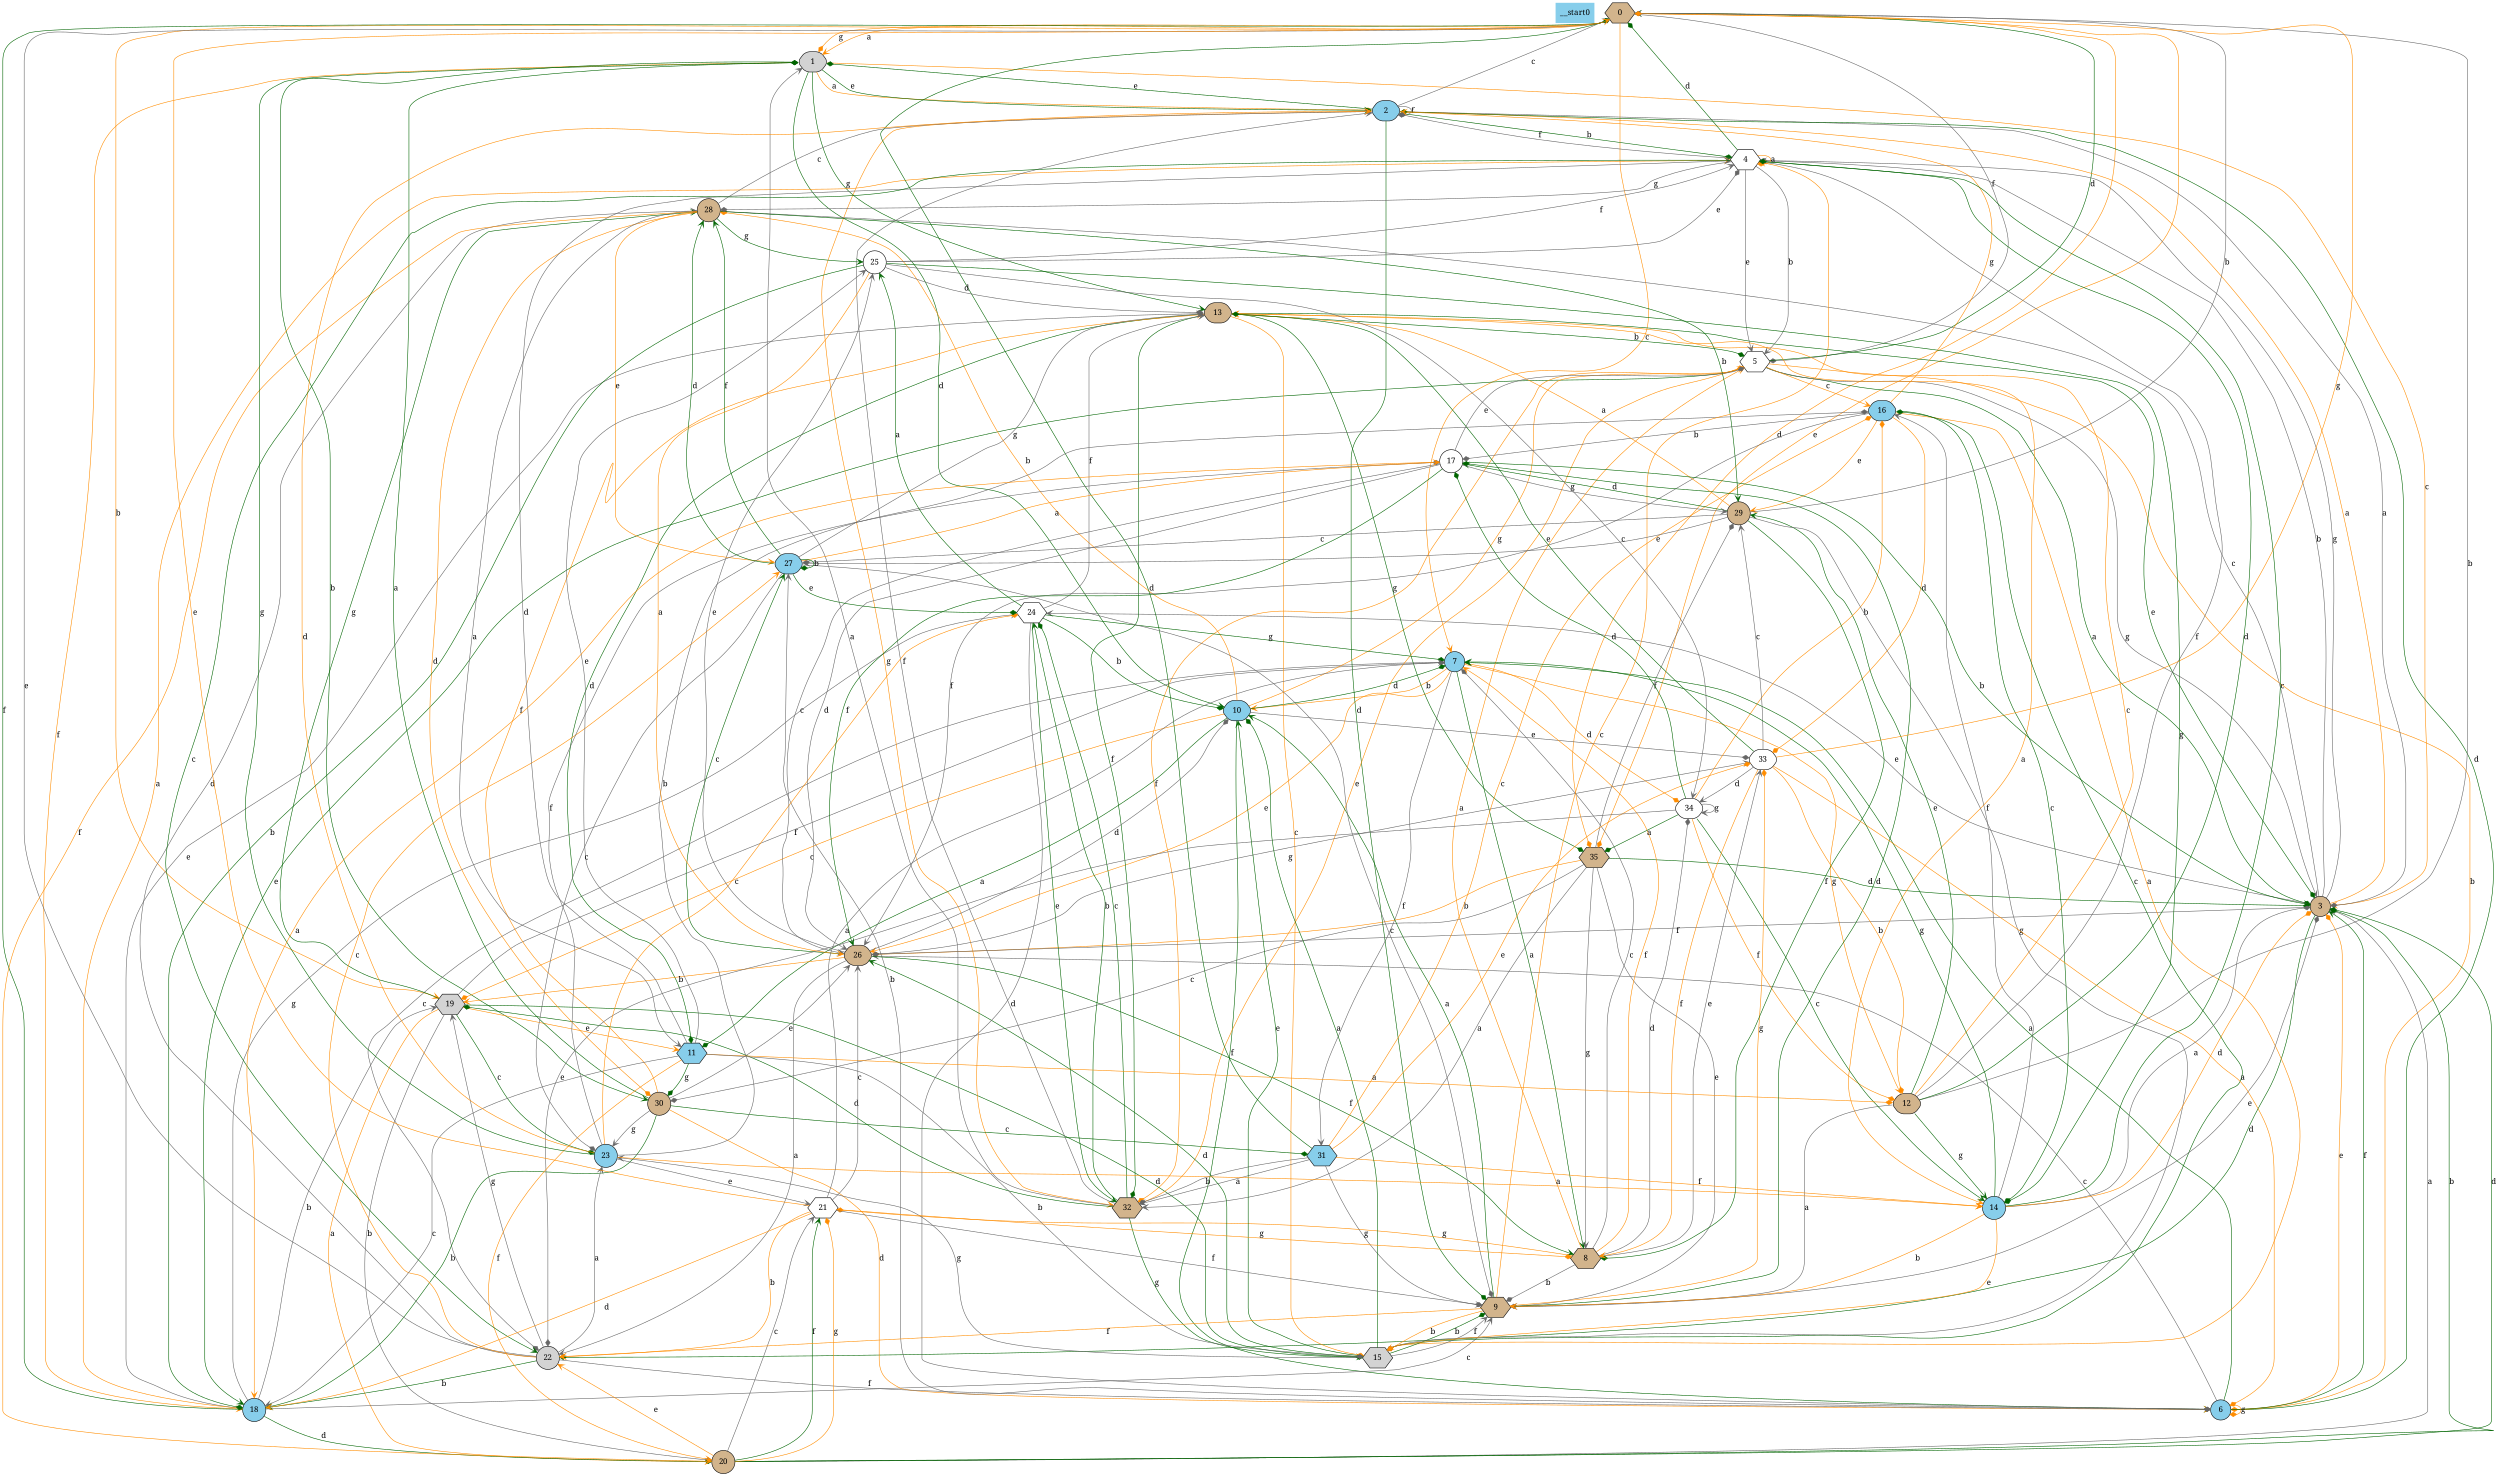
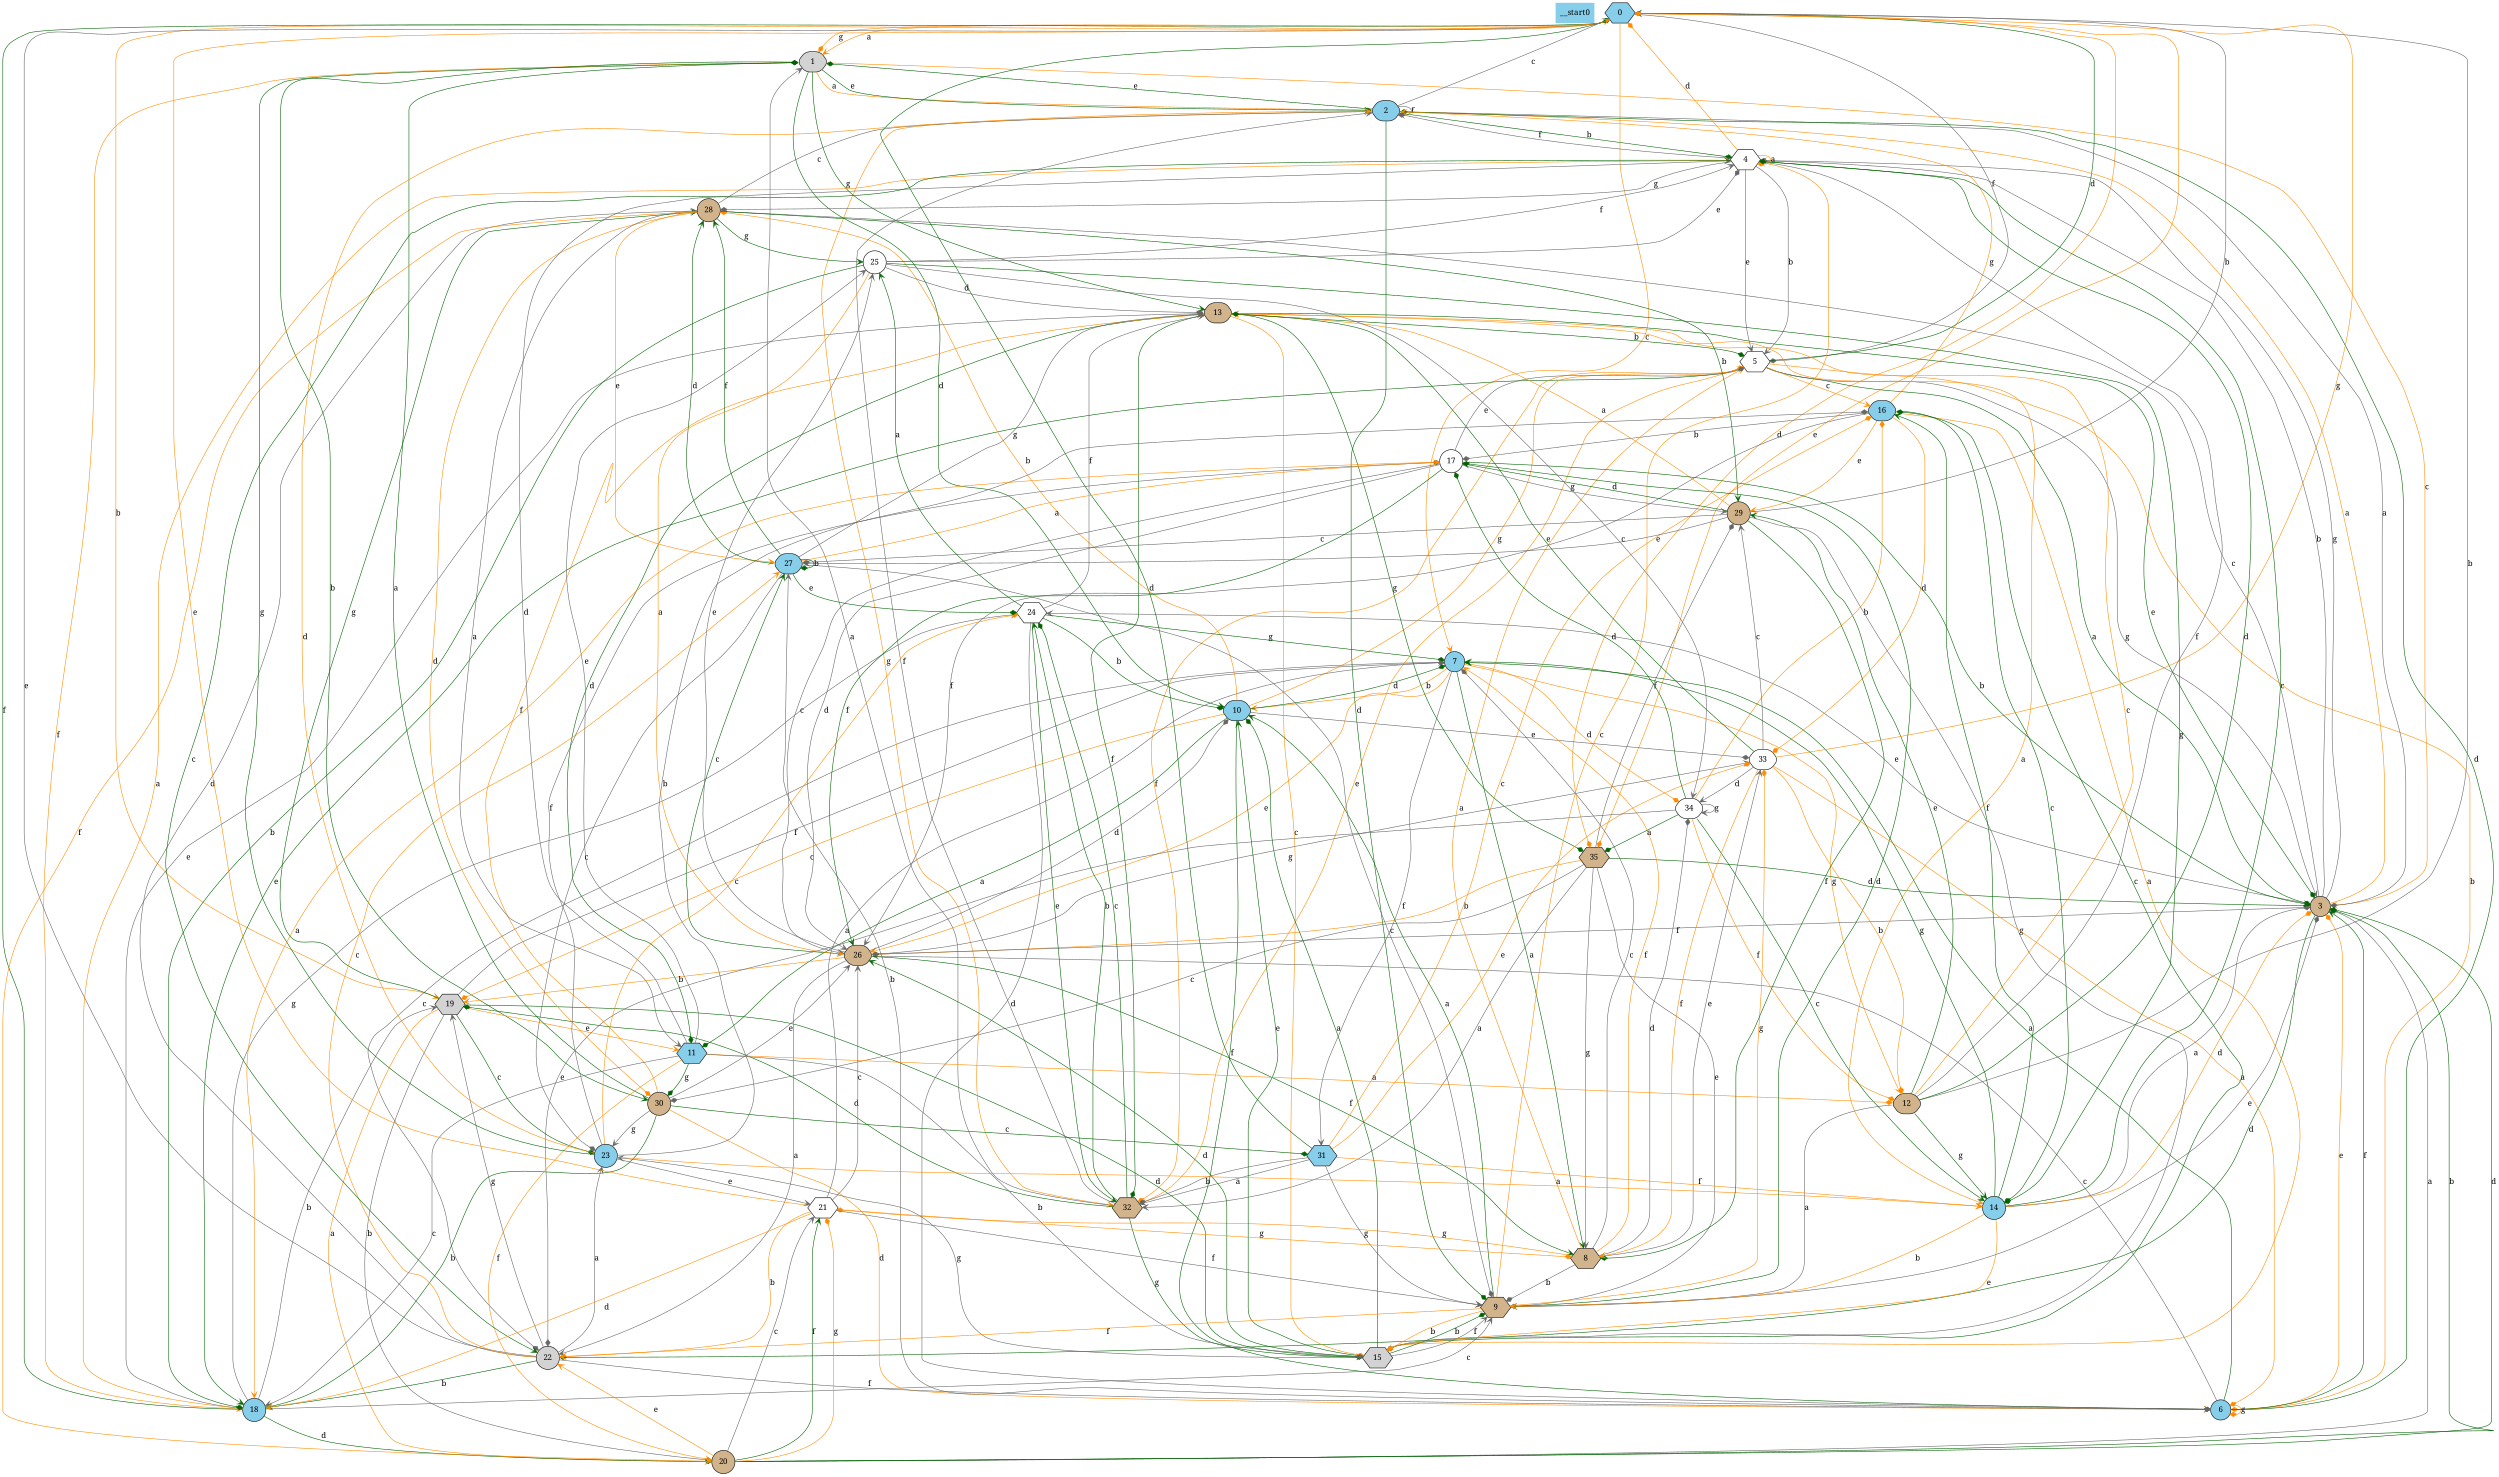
node "0": fillcolor tan -> skyblue
edge "4" -> "0": color darkgreen -> darkorange
edge "4" -> "2": arrowhead diamond -> vee
edge "14" -> "16": color gray40 -> darkgreen
edge "21" -> "9": arrowhead diamond -> vee
